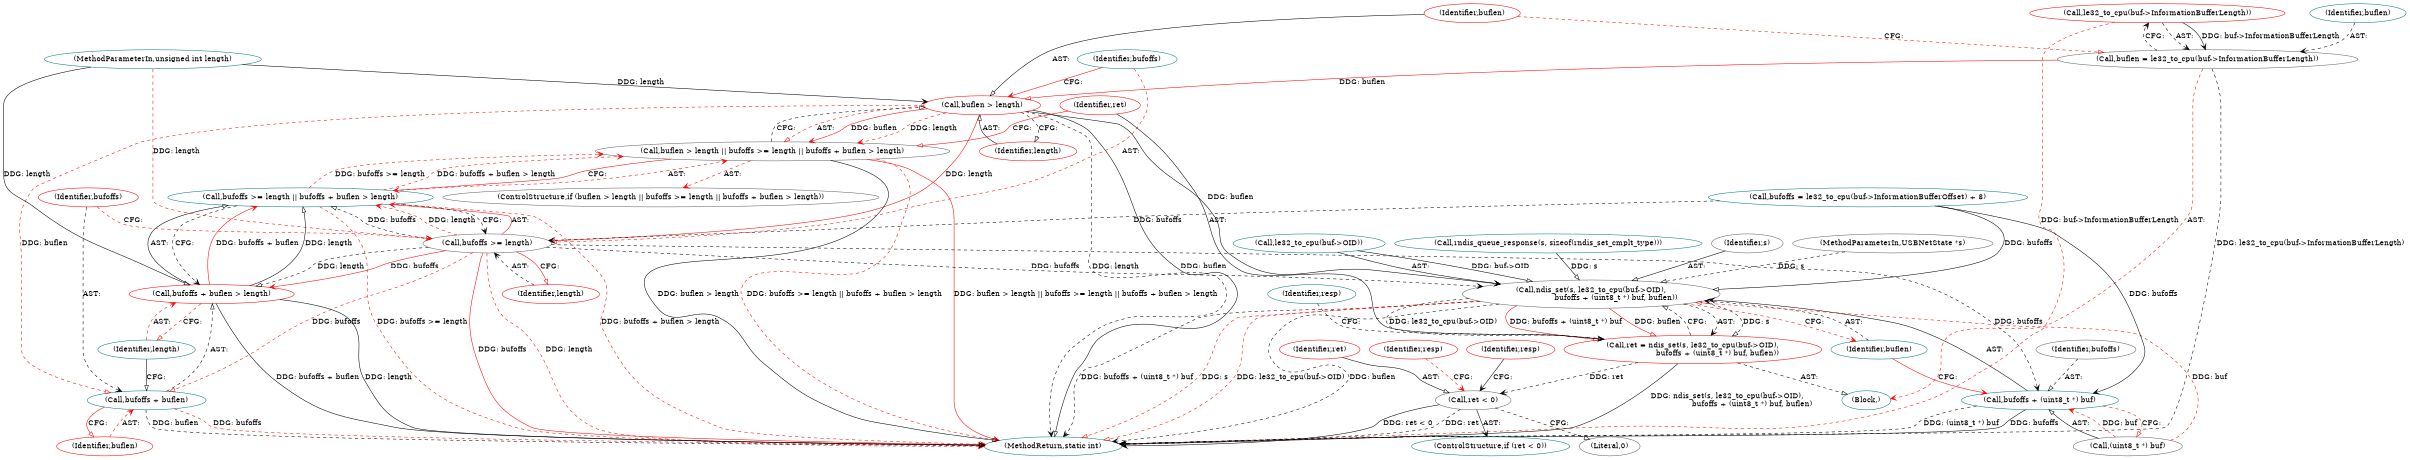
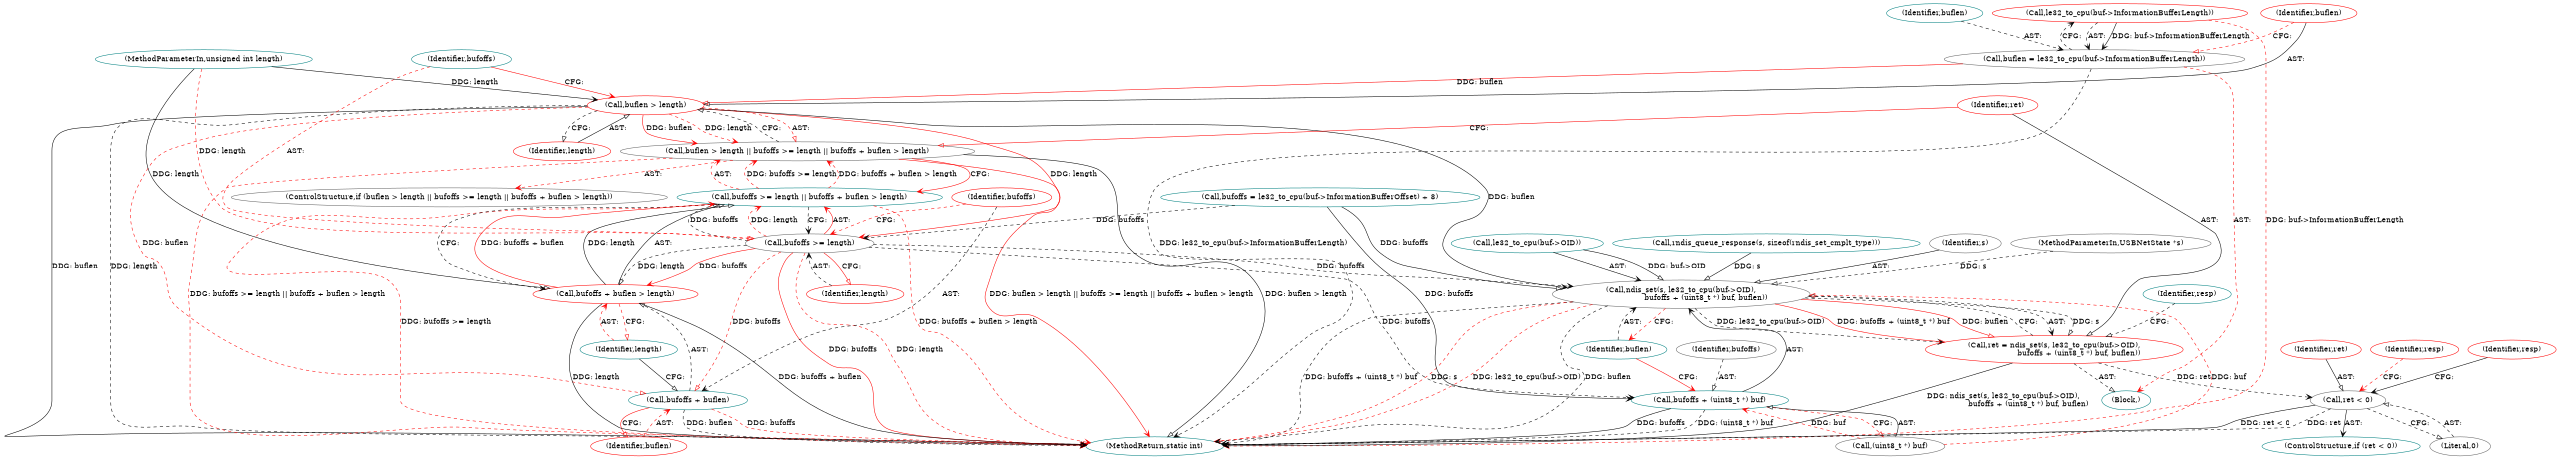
edge "(Call,buflen > length)" -> "(Call,bufoffs >= length)": arrowhead onormal -> vee
edge "(Literal,0)" -> "(Call,ret < 0)": added, label "AST:"
